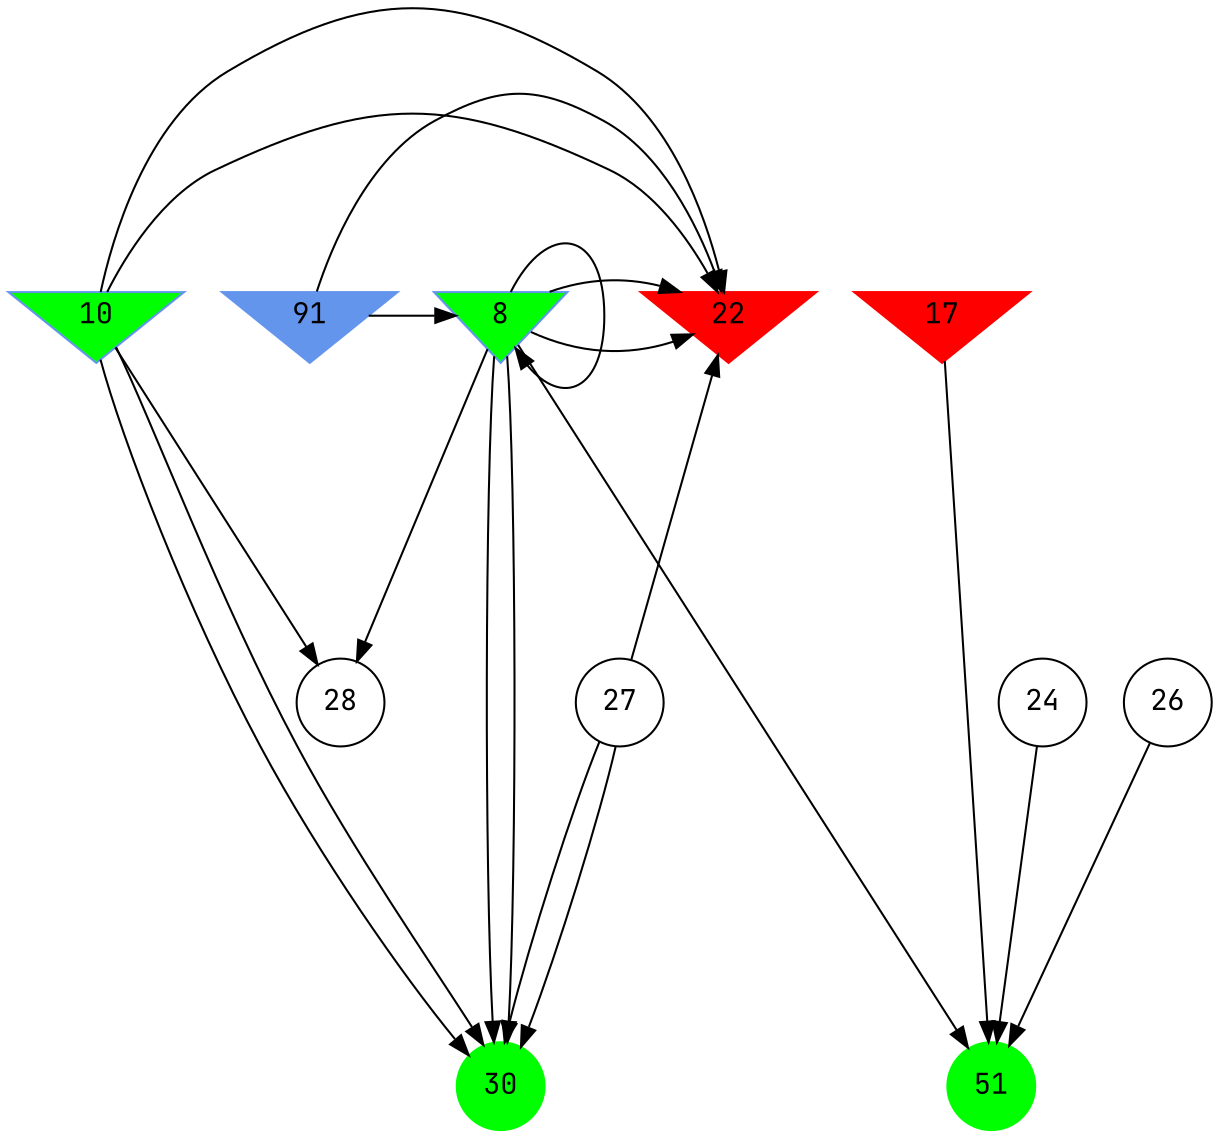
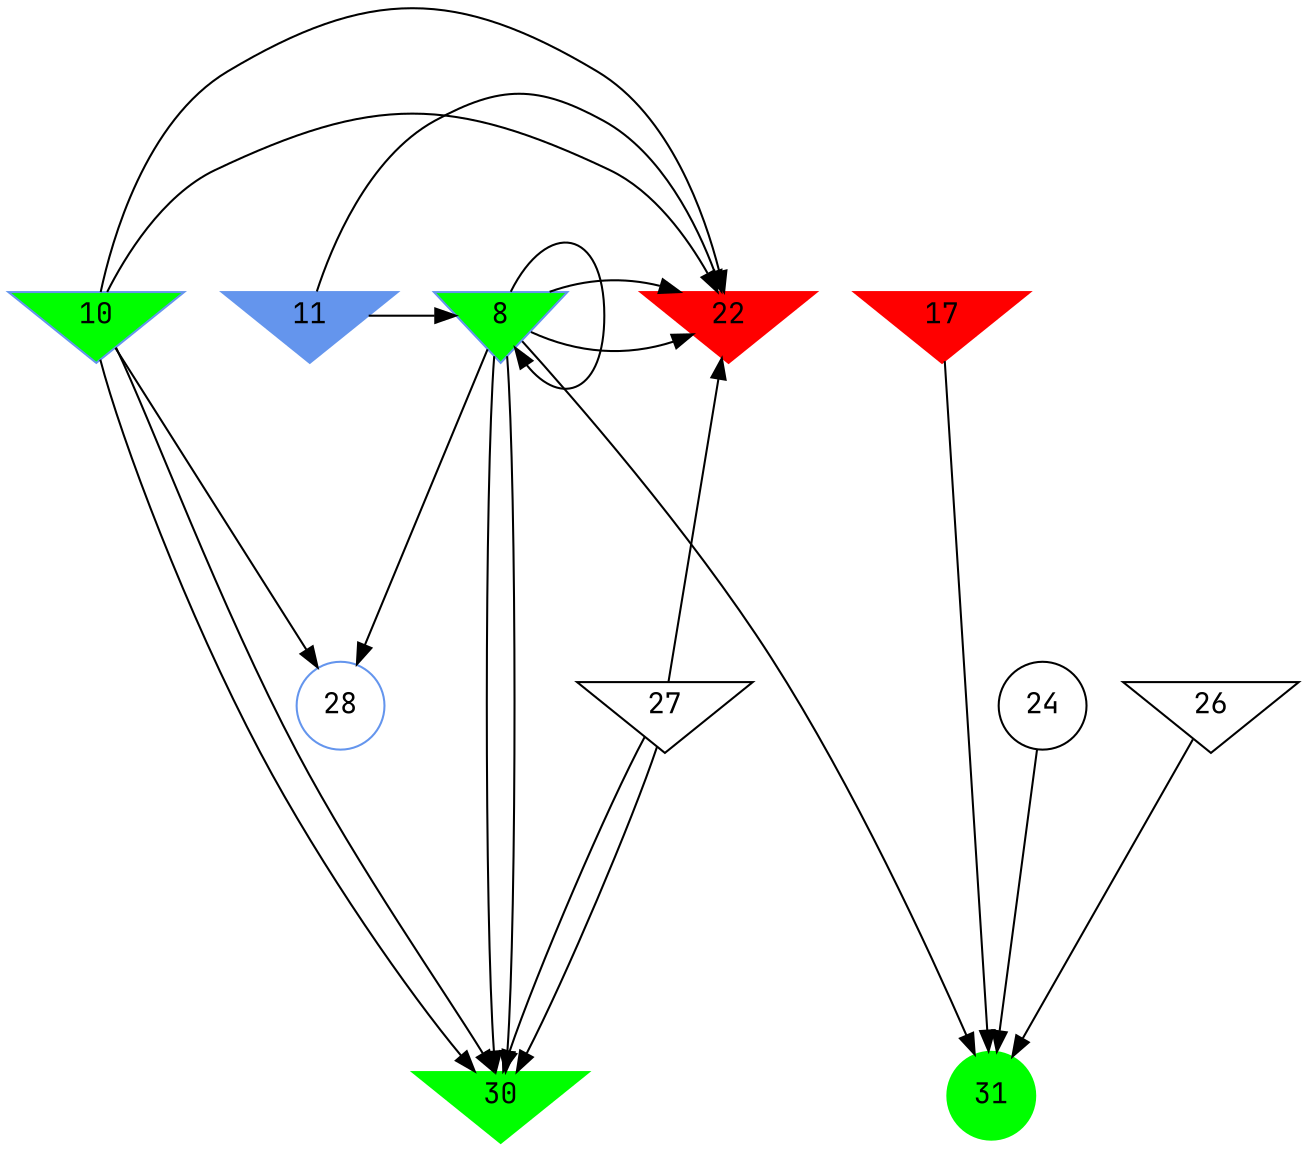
node "91": label "91" -> "11"
node "28": color black -> cornflowerblue
node "27": shape circle -> invtriangle
node "26": shape circle -> invtriangle
node "30": shape circle -> invtriangle
node "51": label "51" -> "31"
